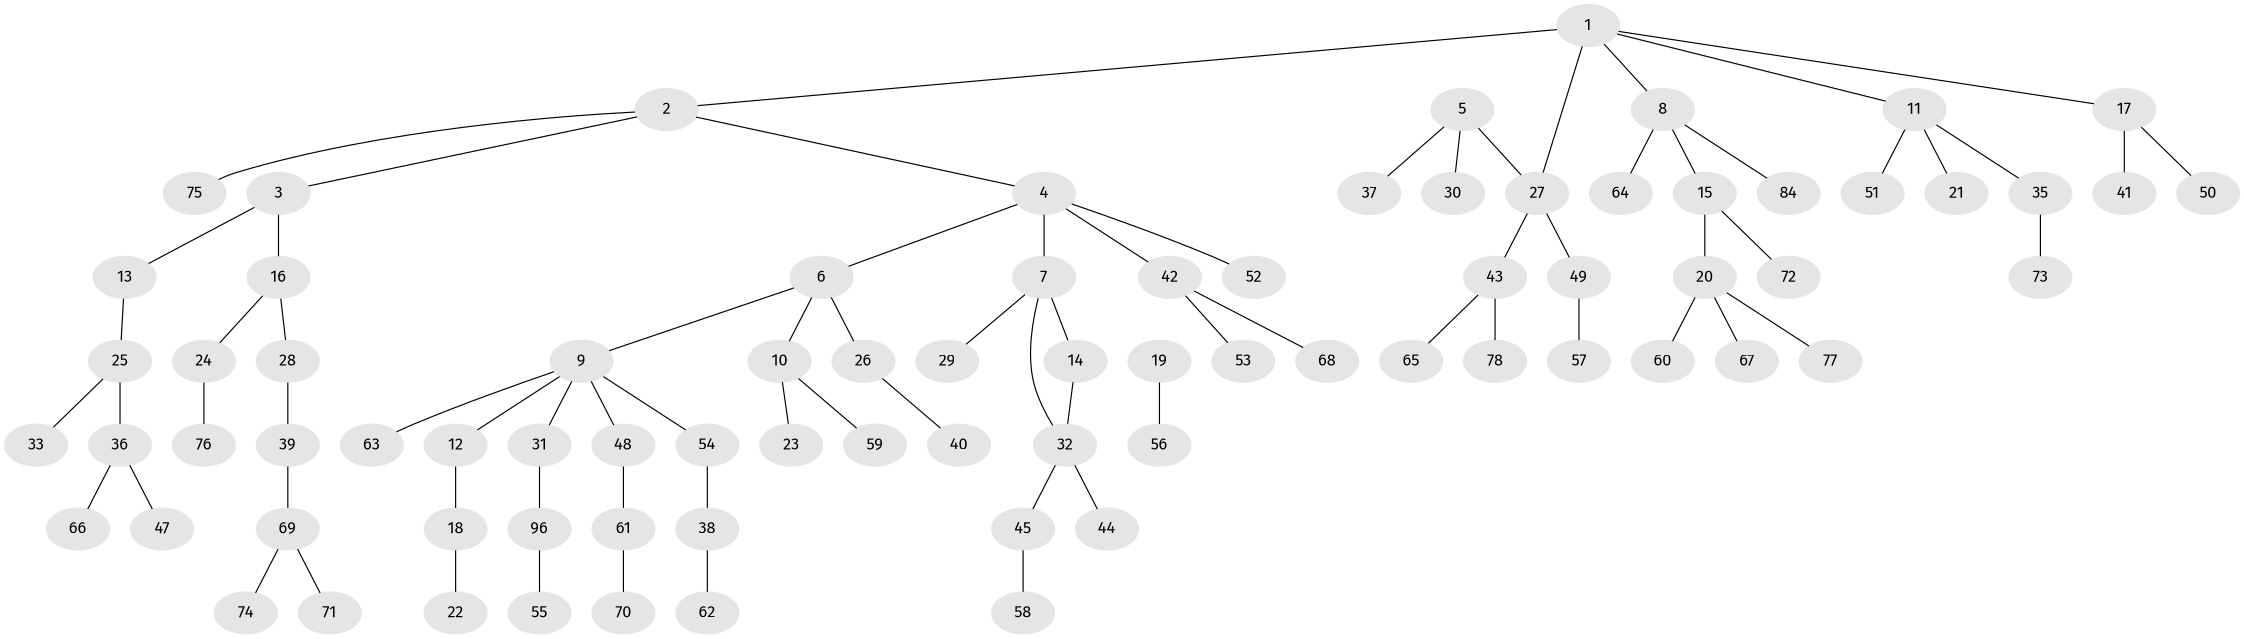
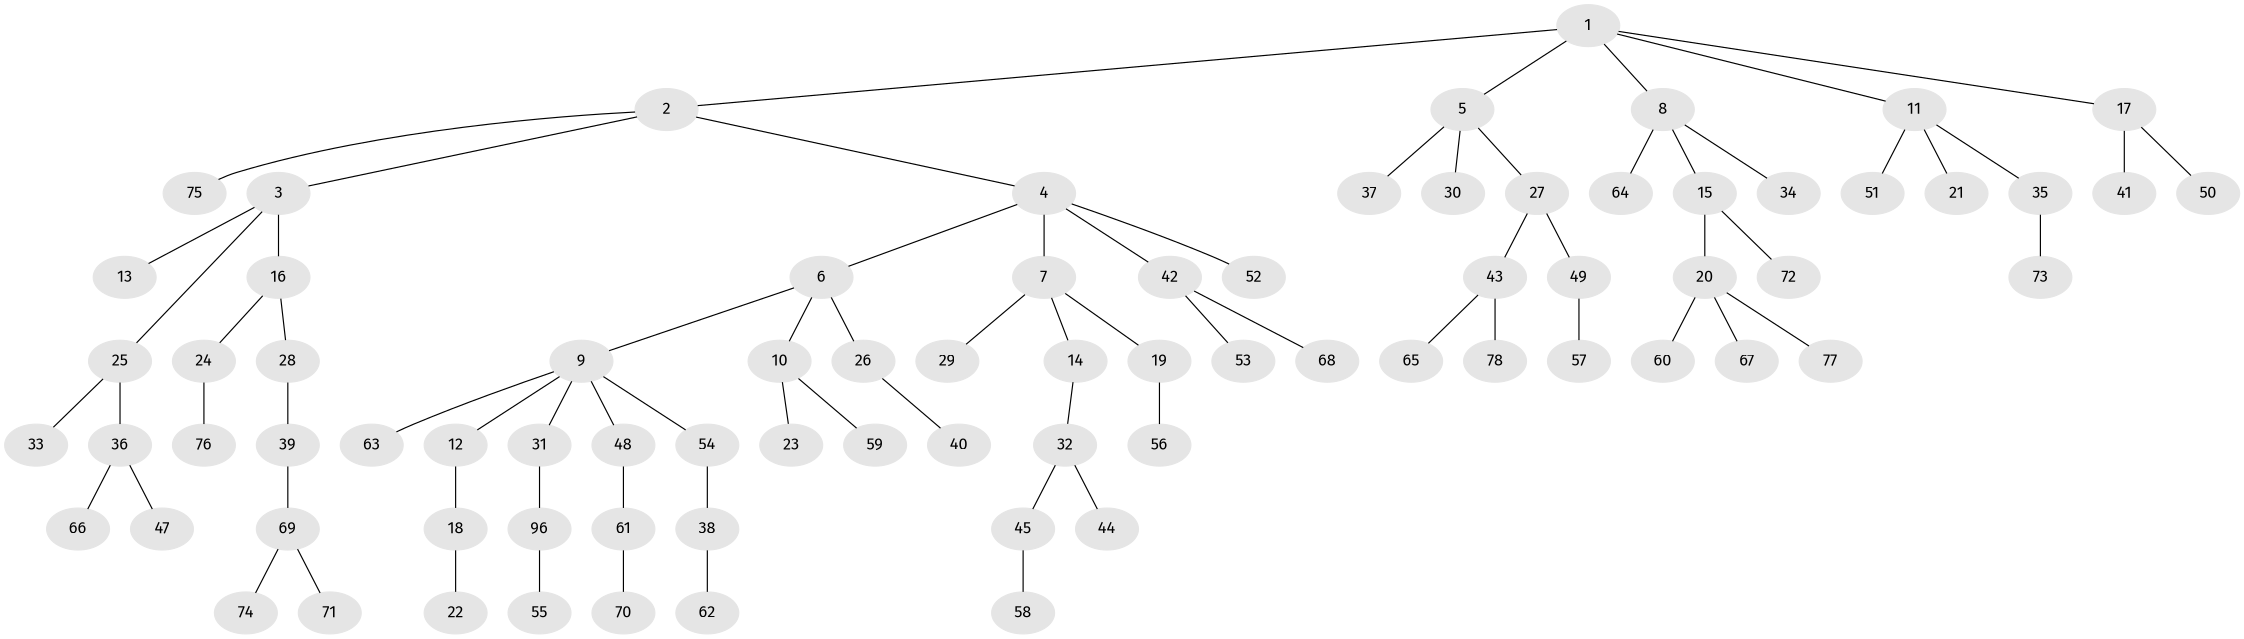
edge "1" -- "27": now "1" -- "5"
node "84": label "84" -> "34"
edge "13" -- "25": now "3" -- "25"
edge "7" -- "32": now "7" -- "19"
